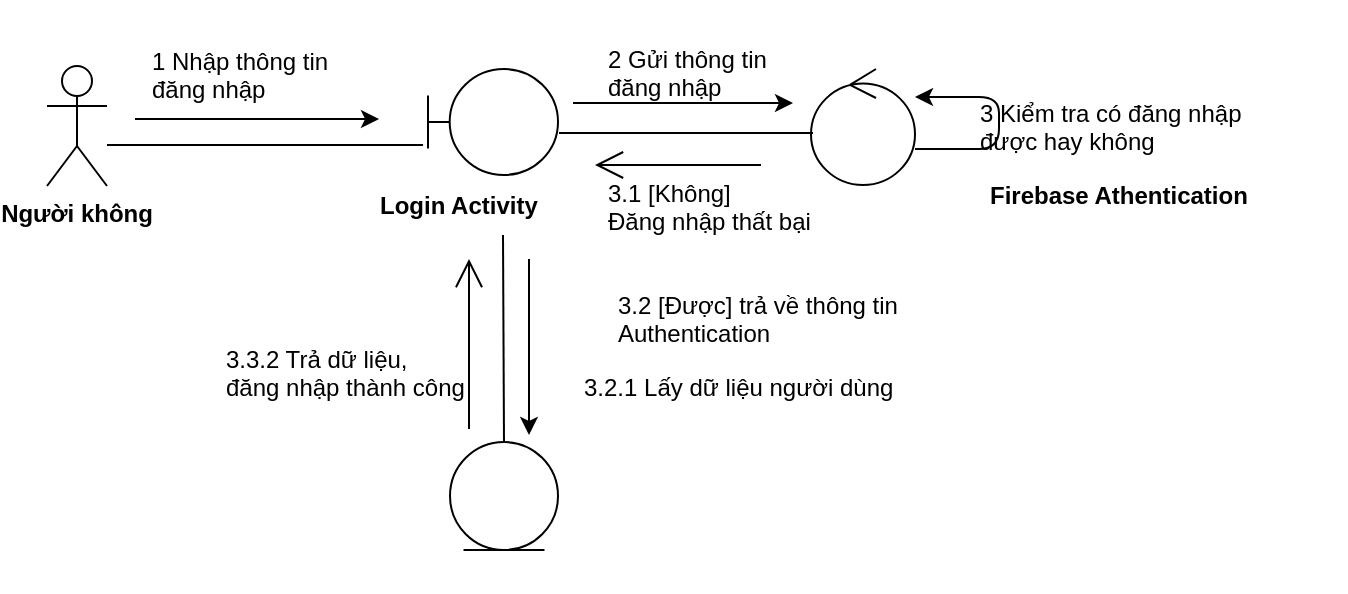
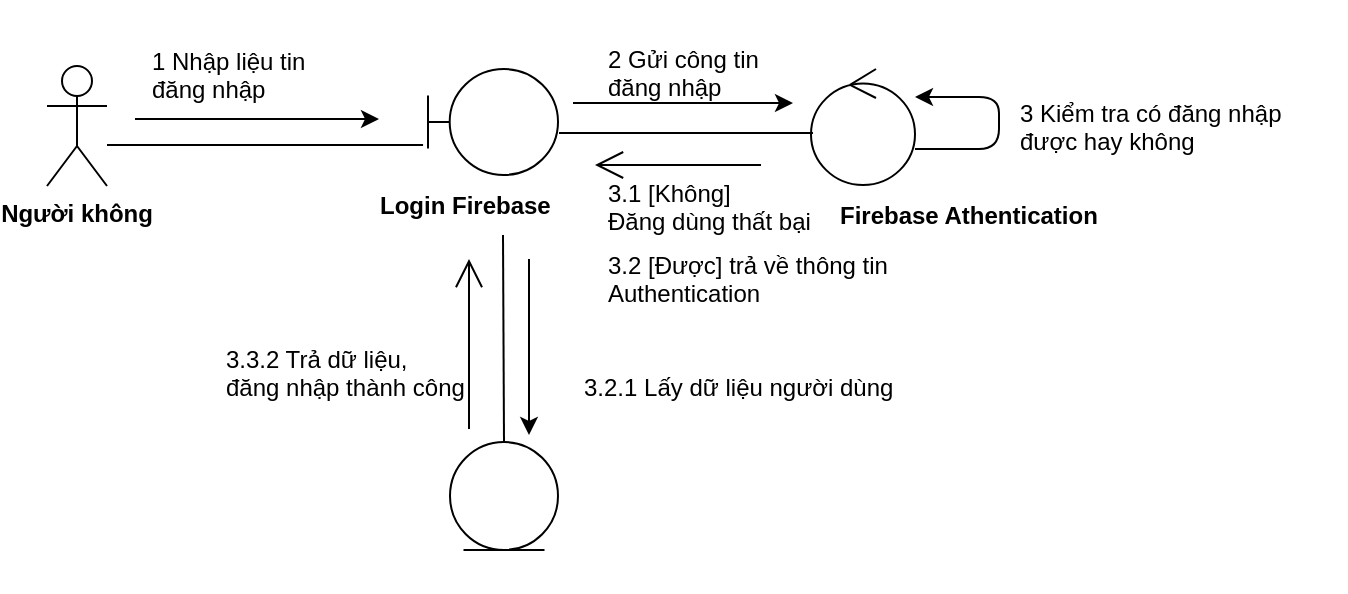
node "2 Gửi thông tin đăng nhập": label "2 Gửi thông tin đăng nhập" -> "2 Gửi công tin đăng nhập"
node "1 Nhập thông tin đăng nhập": label "1 Nhập thông tin đăng nhập" -> "1 Nhập liệu tin đăng nhập"
node "3 Kiểm tra có đăng nhập được hay không": moved (1120, 122) -> (1160, 122)
node "Firebase Athentication": moved (1116, 190) -> (966, 210)
node "Login Activity": label "Login Activity" -> "Login Firebase"
node "3.1 [Không] Đăng nhập thất bại": label "3.1 [Không] Đăng nhập thất bại" -> "3.1 [Không] Đăng dùng thất bại"
node "3.2 [Được] trả về thông tin Authentication": moved (765, 315) -> (755, 275)
